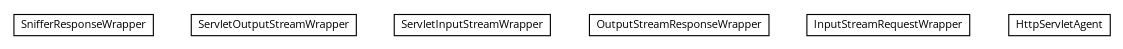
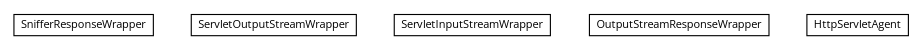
node "InputStreamRequestWrapper": removed
